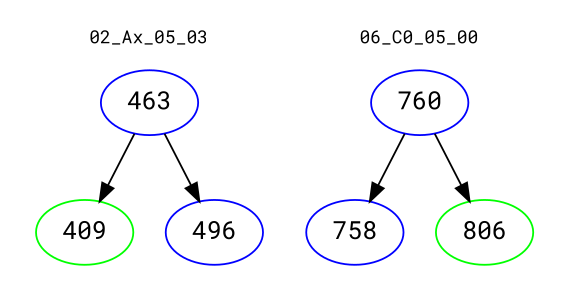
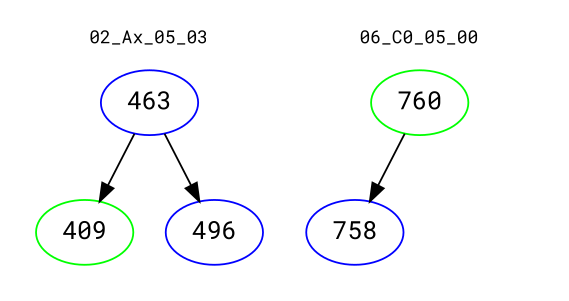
node "760": color blue -> green
node "806": removed
